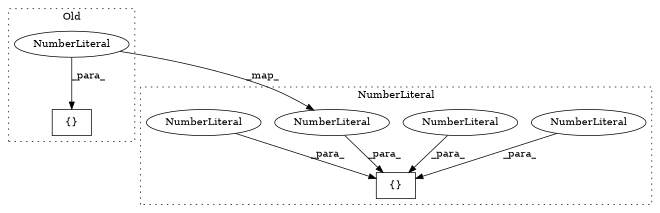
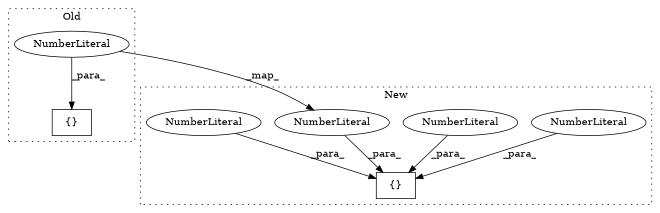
cluster "NumberLiteral": label "NumberLiteral" -> "New"
